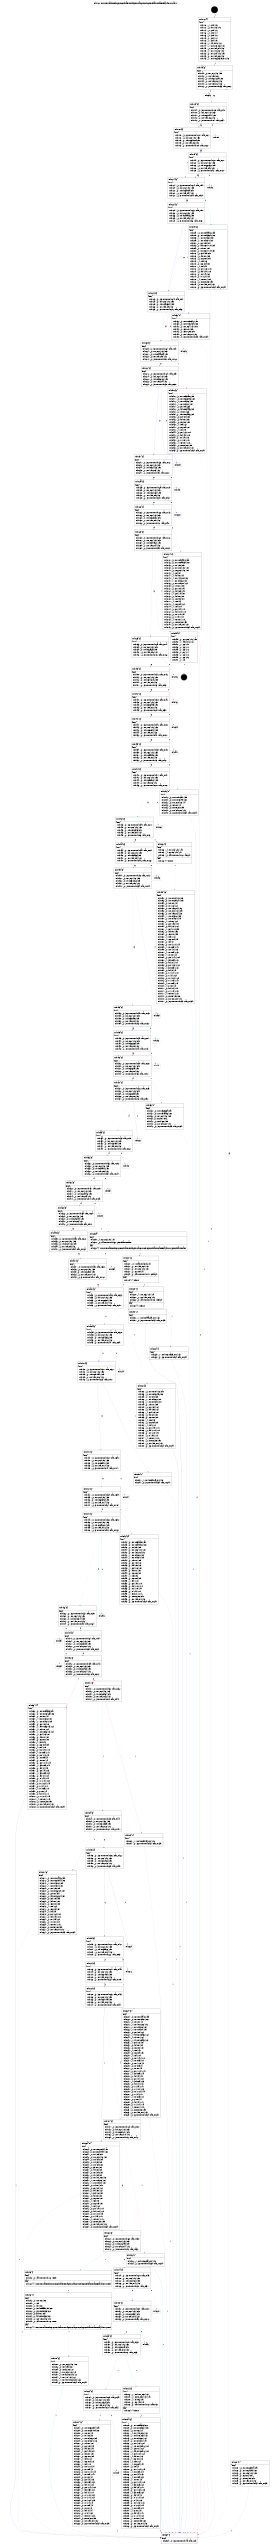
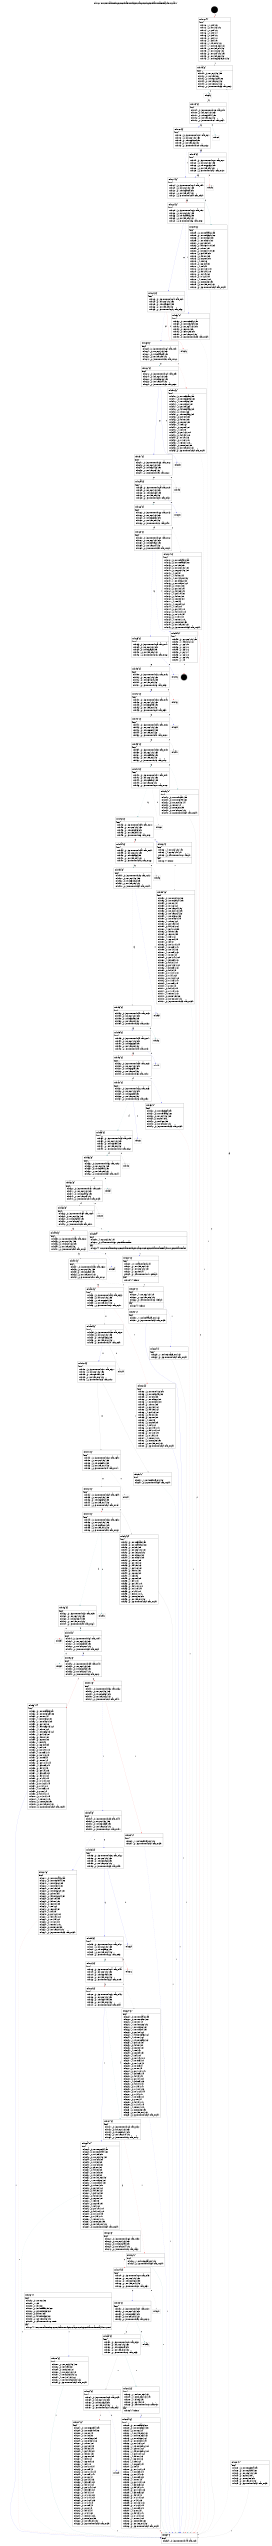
edge "0x4017af [26]" -> "0x4017c9 [25]": now "0x4025a3" -> "0x4017c9 [25]"
node "0x4021b3 [5]": removed
